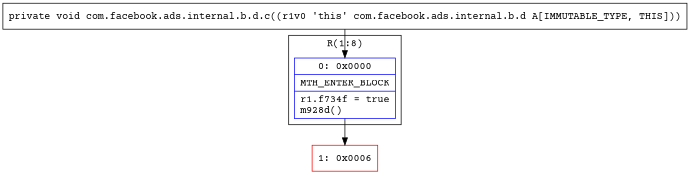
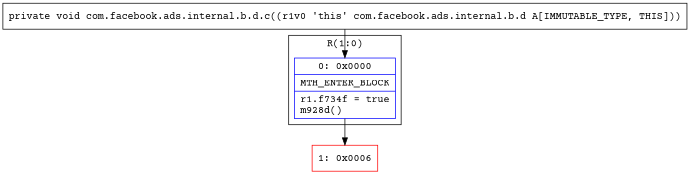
cluster "R(1:8)": label "R(1:8)" -> "R(1:0)"
